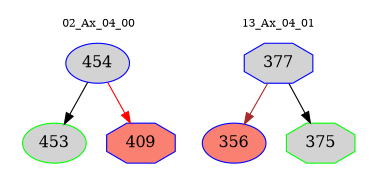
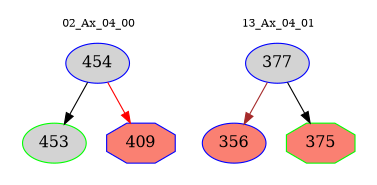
node "377": shape octagon -> ellipse
node "375": fillcolor lightgrey -> salmon
